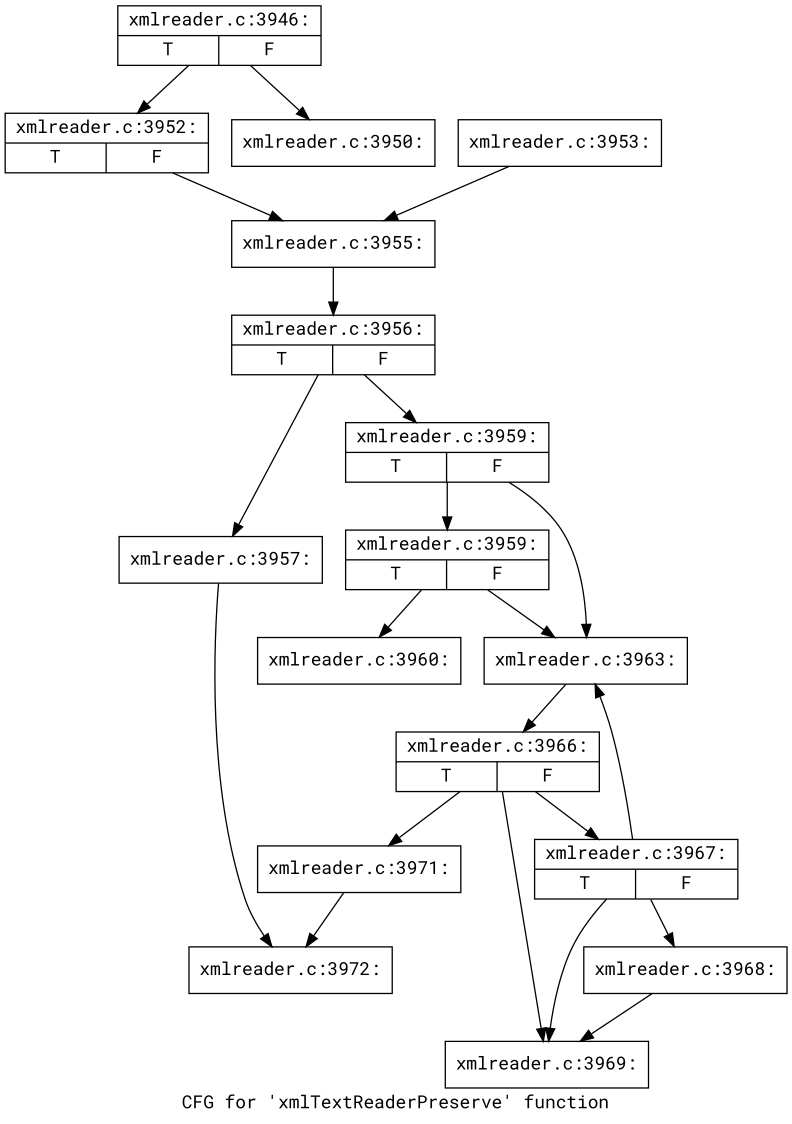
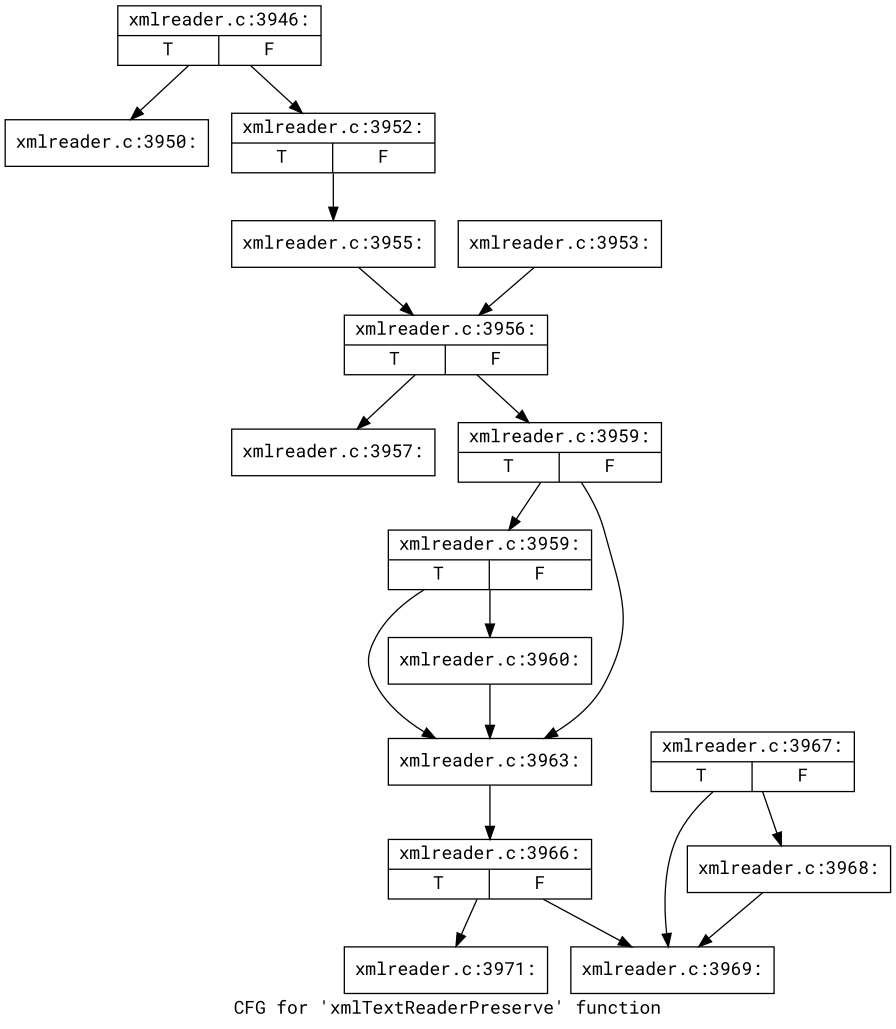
edge "xmlreader.c:3953:" -> "xmlreader.c:3955:": now "xmlreader.c:3953:" -> "xmlreader.c:3956:"
edge "xmlreader.c:3967:" -> "xmlreader.c:3963:": now "xmlreader.c:3960:" -> "xmlreader.c:3963:"
edge "xmlreader.c:3966:" -> "xmlreader.c:3967:": removed
node "xmlreader.c:3972:": removed
